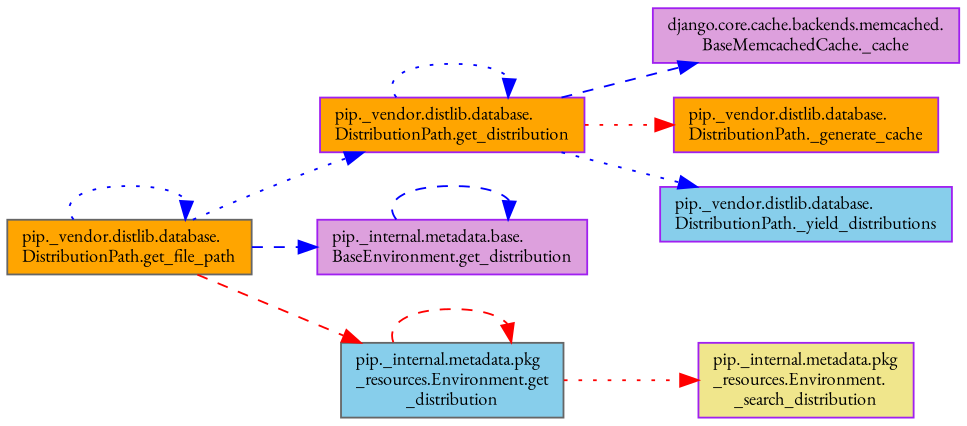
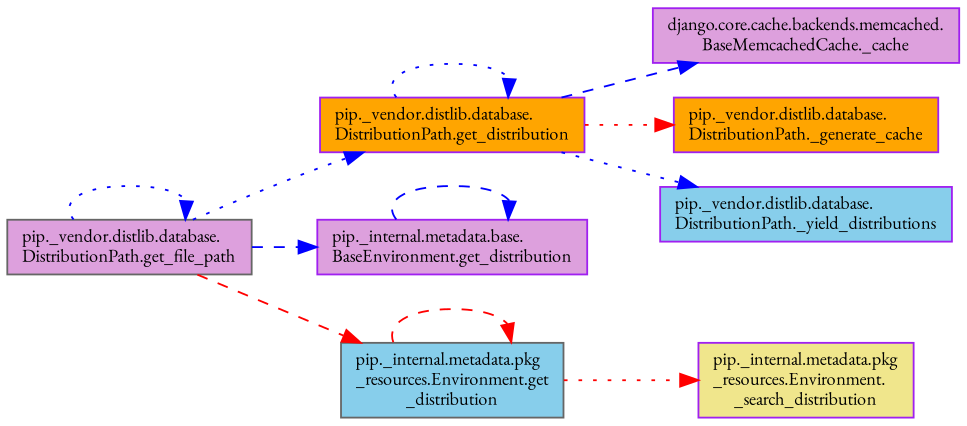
node "pip._vendor.distlib.database. DistributionPath.get_file_path": fillcolor orange -> plum
